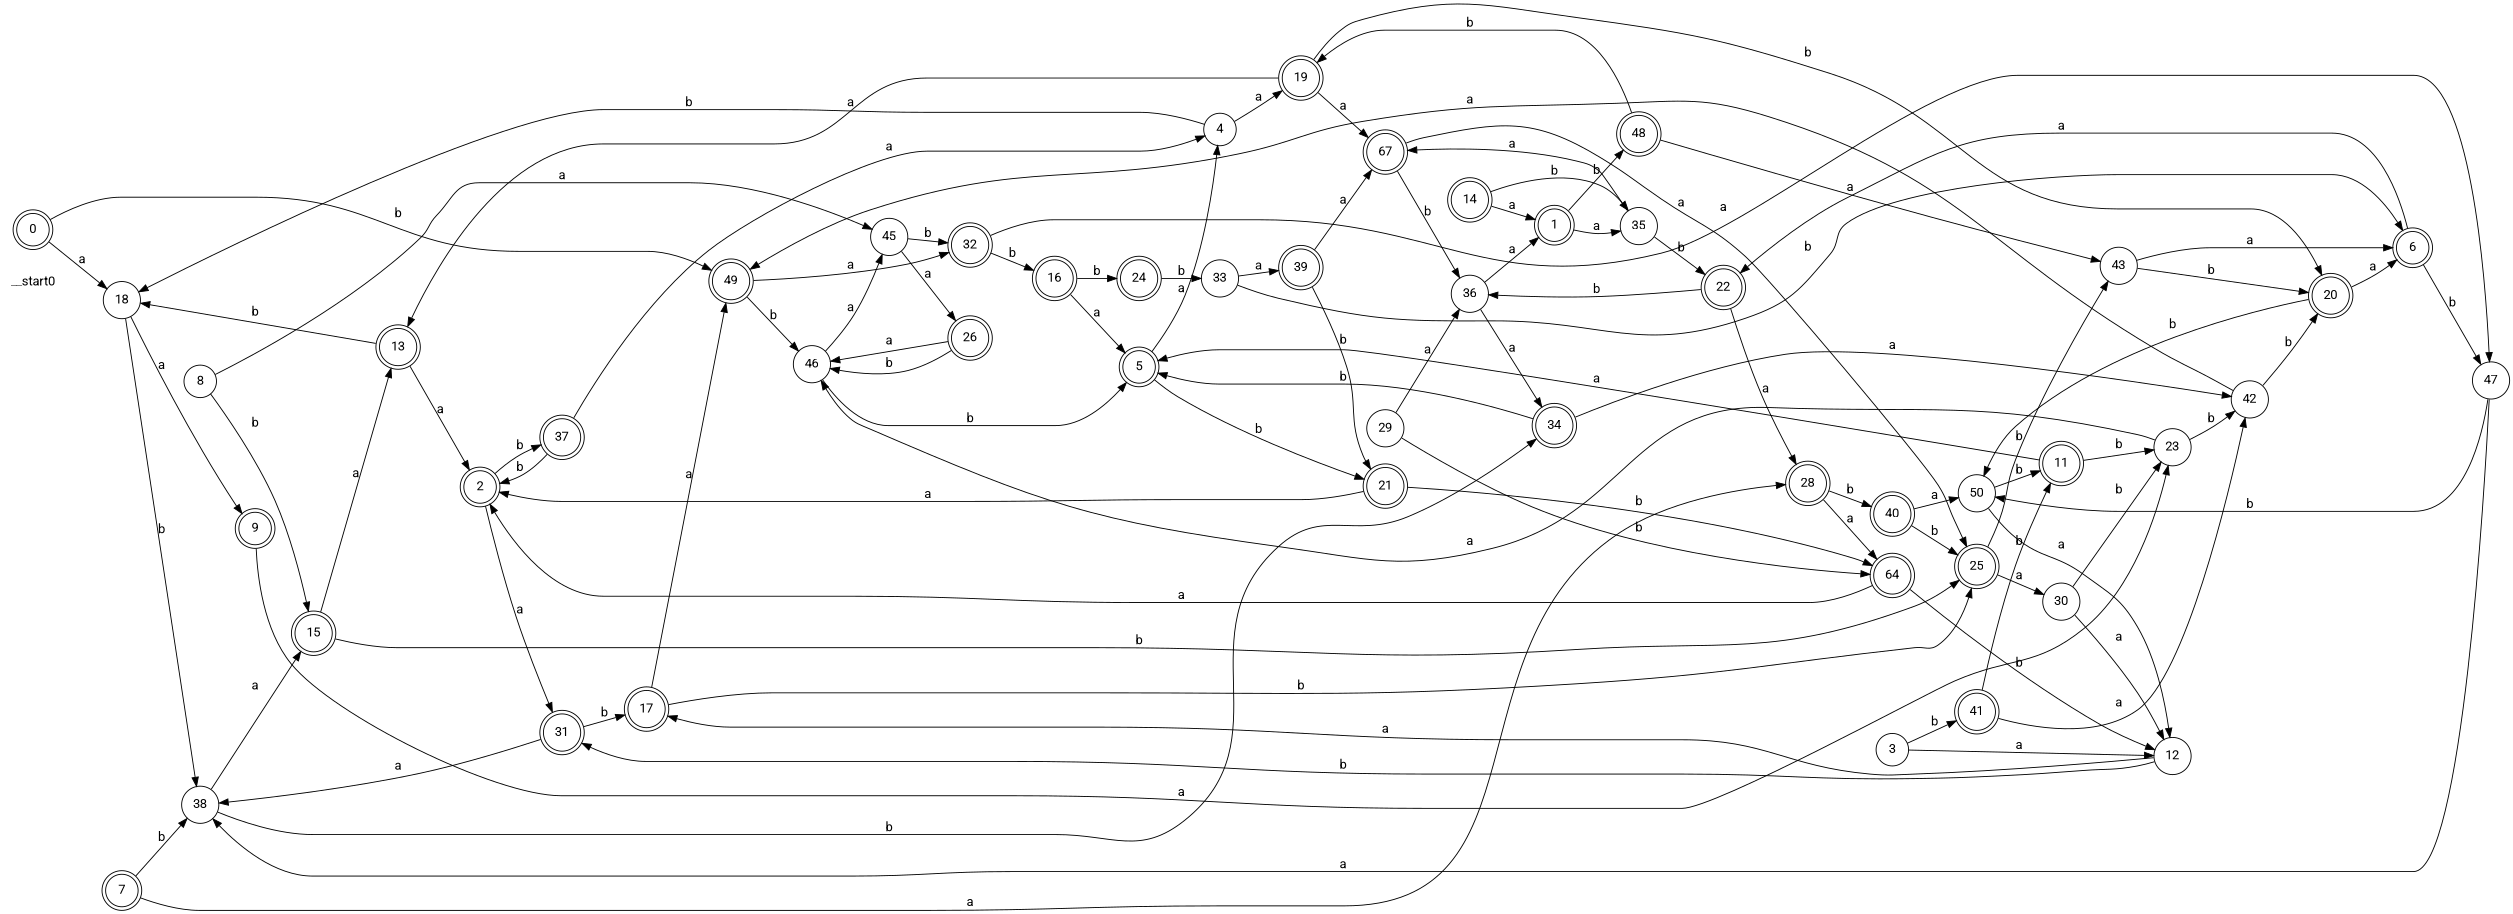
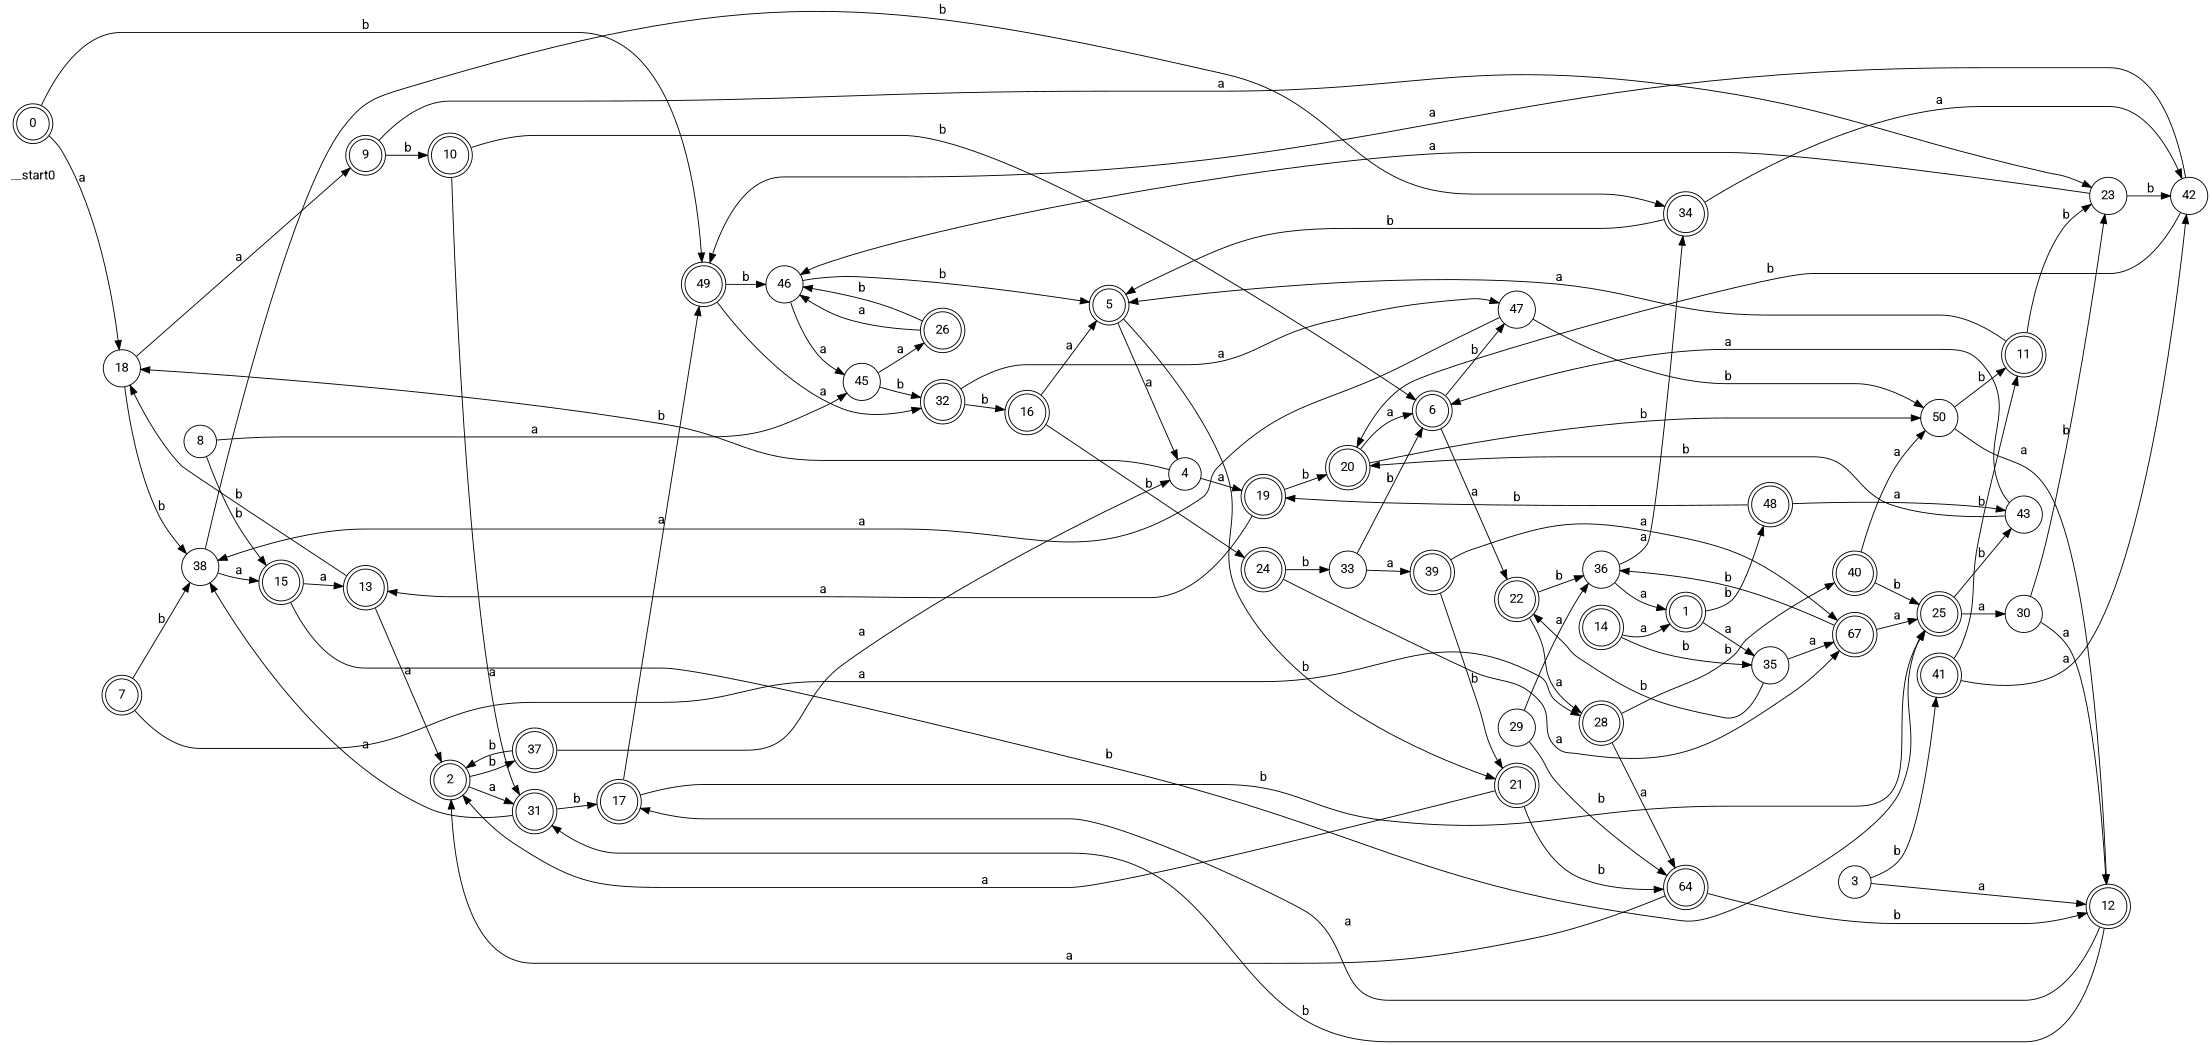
edge "19" -> "67": now "24" -> "67"
node "10": added
node "12": shape circle -> doublecircle
